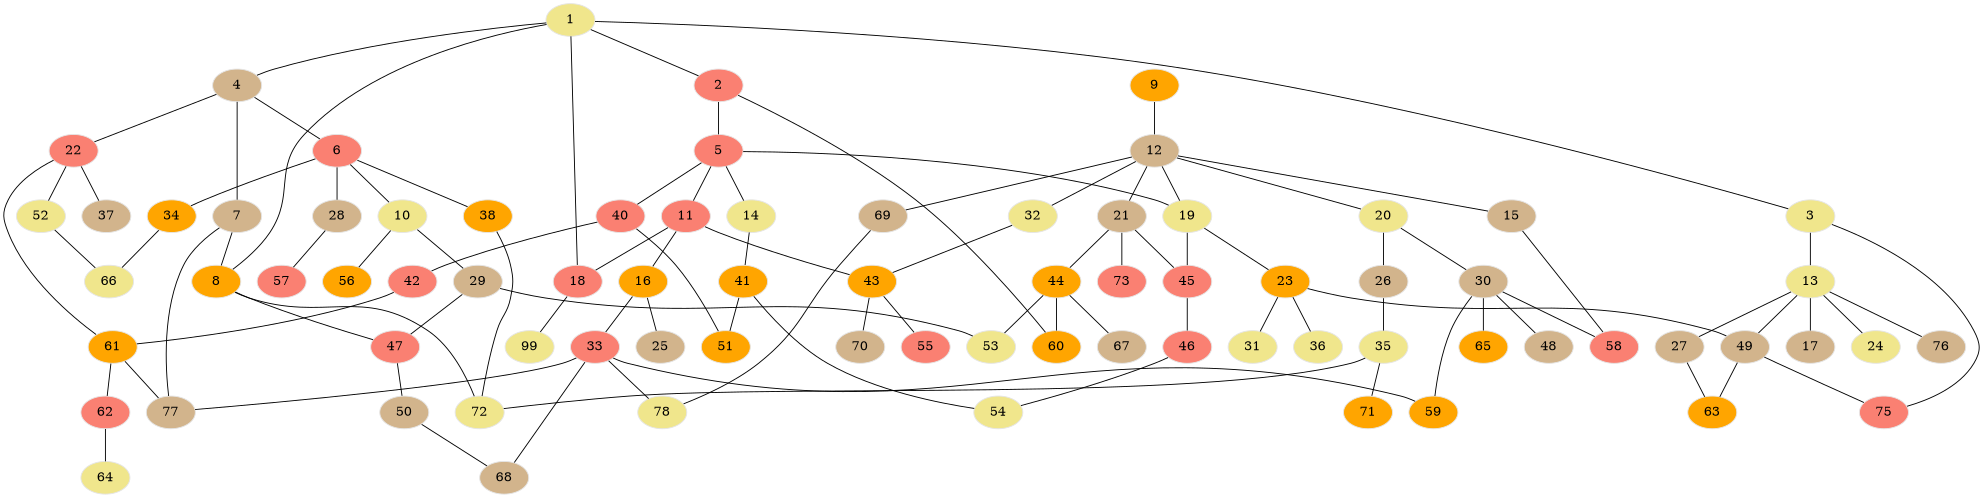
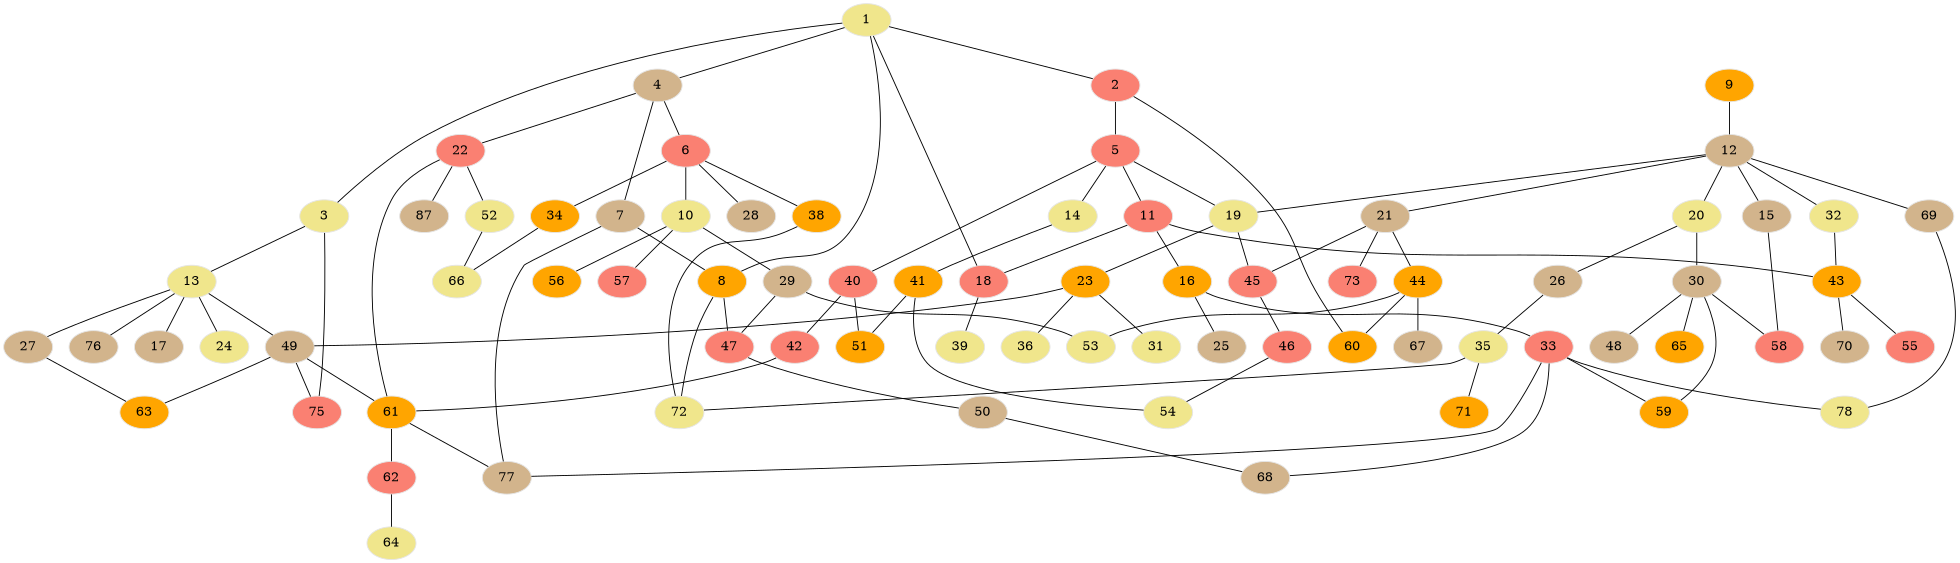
node "37": label "37" -> "87"
edge "28" -- "57": now "10" -- "57"
node "99": label "99" -> "39"
edge "49" -- "61": added
